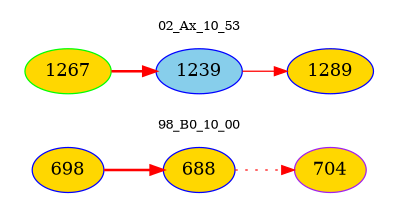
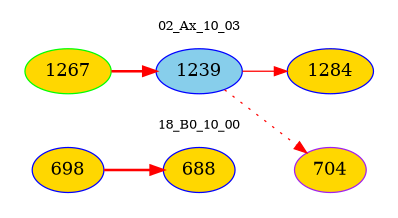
cluster "02_Ax_10_53": label "02_Ax_10_53" -> "02_Ax_10_03"
node "1289": label "1289" -> "1284"
cluster "98_B0_10_00": label "98_B0_10_00" -> "18_B0_10_00"
edge "688" -> "704": now "1239" -> "704"
